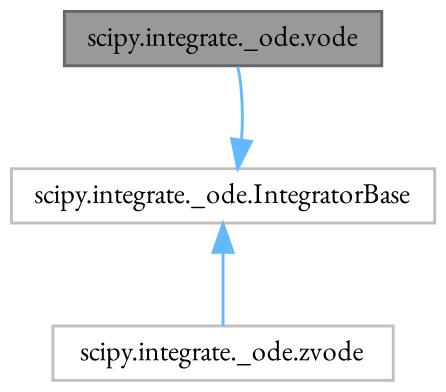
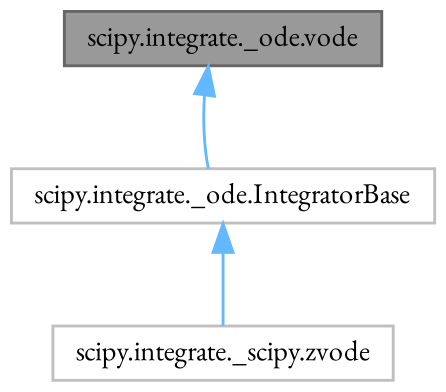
edge "scipy.integrate._ode.vode" -> "scipy.integrate._ode.IntegratorBase": reversed
node "scipy.integrate._ode.zvode": label "scipy.integrate._ode.zvode" -> "scipy.integrate._scipy.zvode"
